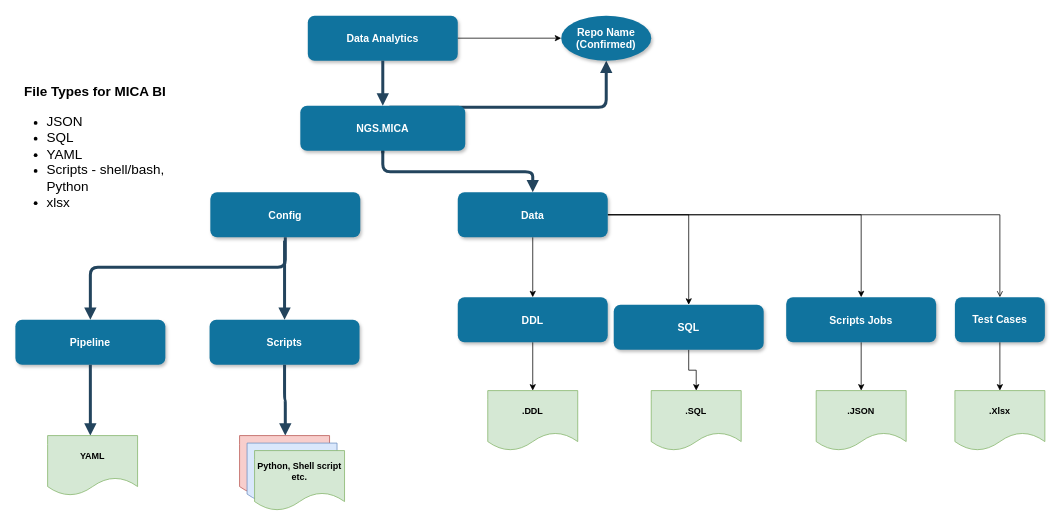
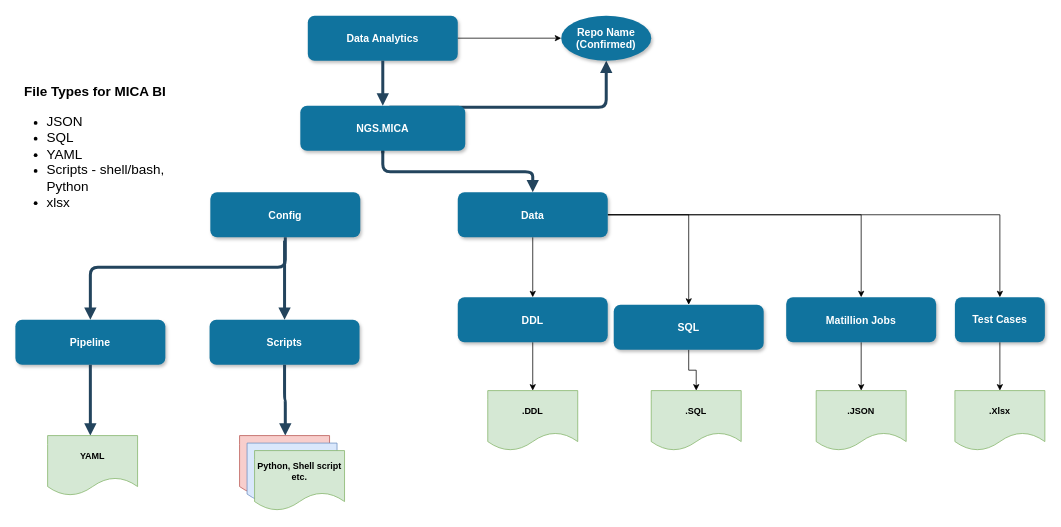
edge "Data" -> "Test Cases": arrowhead open -> classic
node "Scripts Jobs": label "Scripts Jobs" -> "Matillion Jobs"
